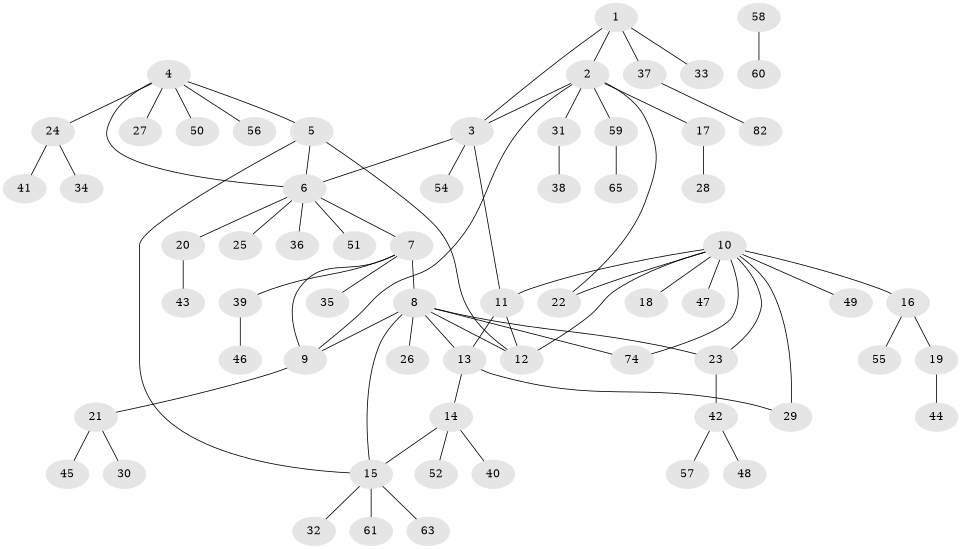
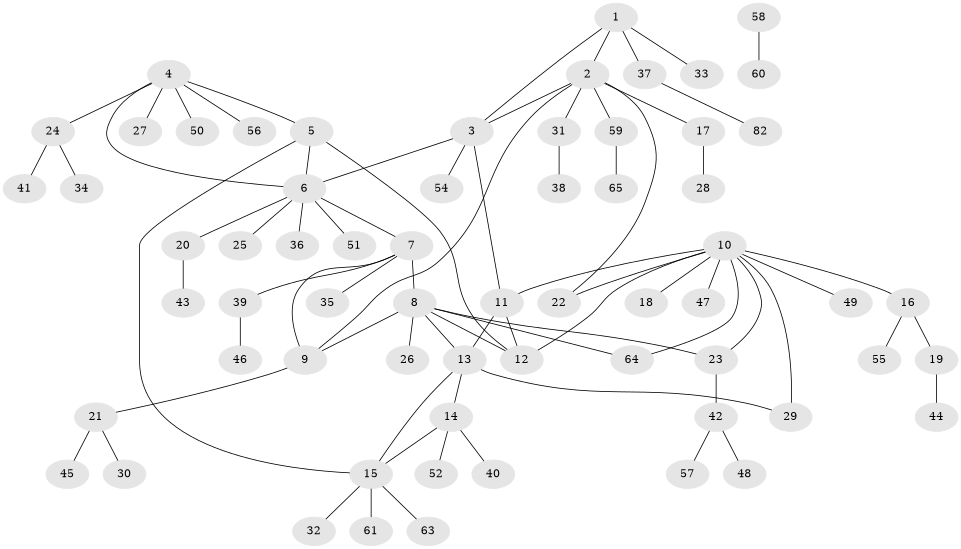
node "74": label "74" -> "64"
edge "8" -- "15": now "13" -- "15"
